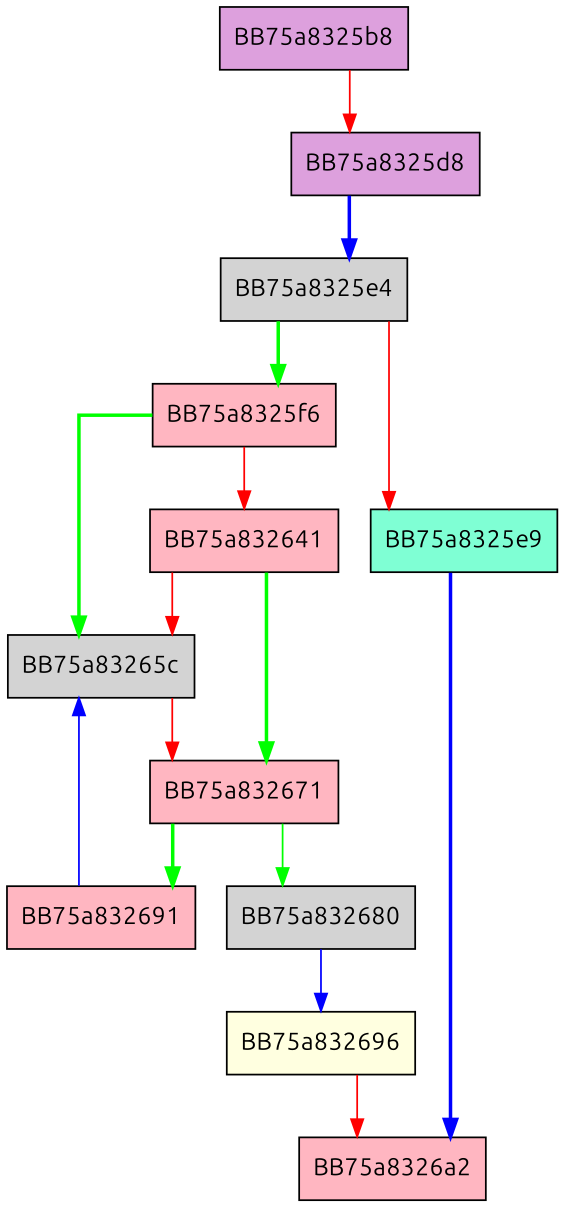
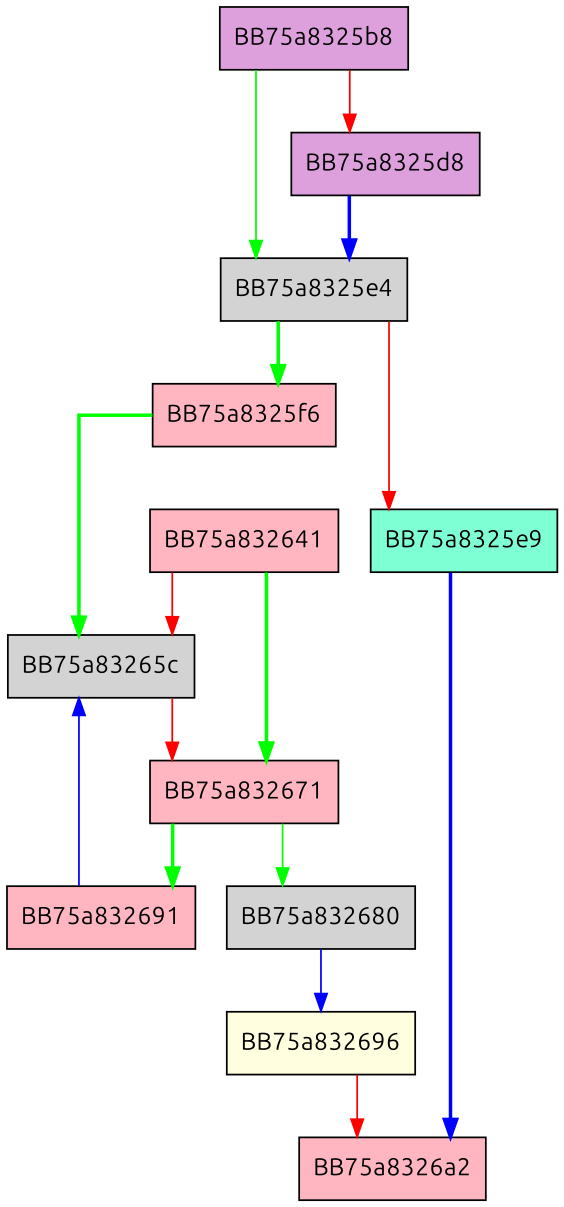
edge "BB75a8325b8" -> "BB75a8325e4": added
edge "BB75a8325f6" -> "BB75a832641": removed
